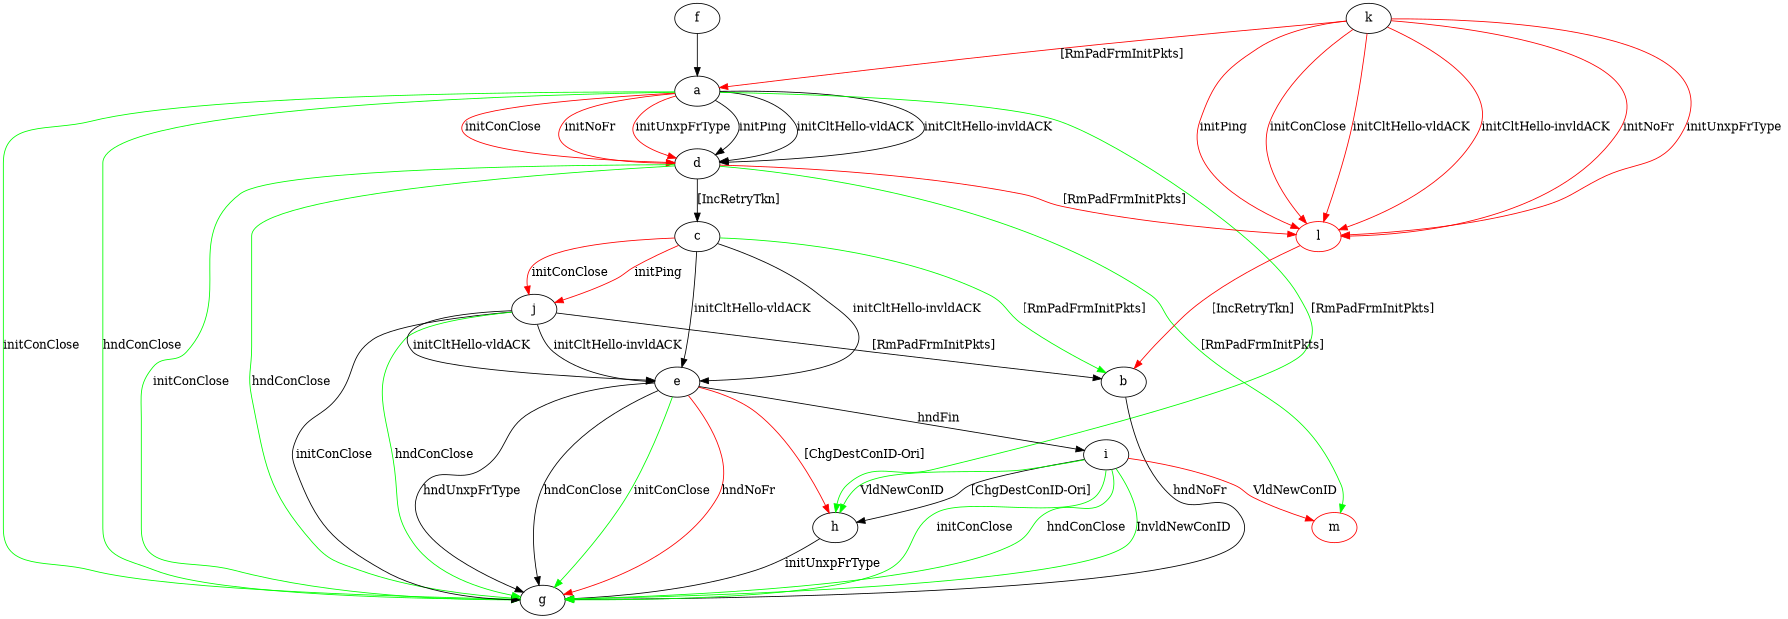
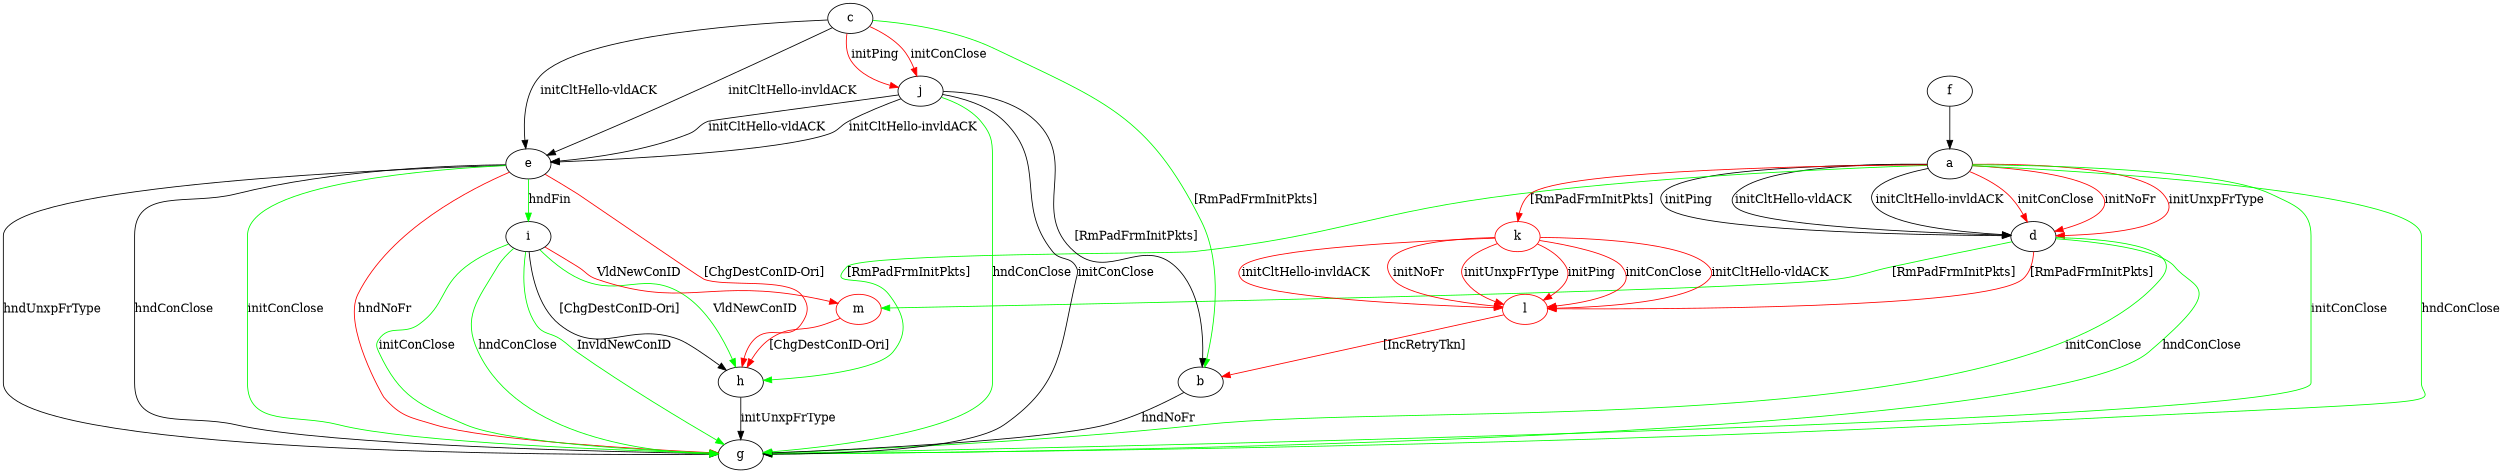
node "k": color black -> red
edge "k" -> "a": reversed
edge "d" -> "c": removed, label "[IncRetryTkn]"
edge "m" -> "h": added, label "[ChgDestConID-Ori]"
edge "e" -> "i": color black -> green
